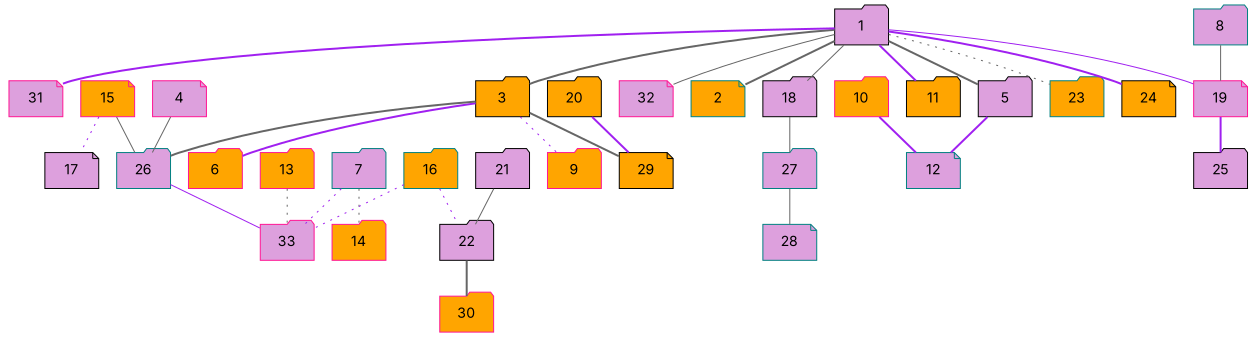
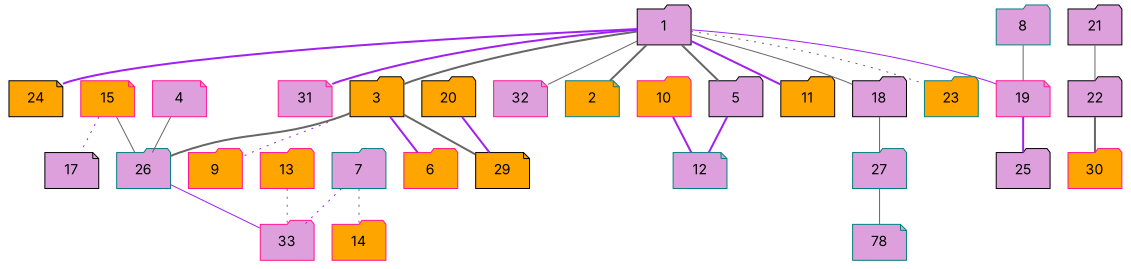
node "16": removed
node "28": label "28" -> "78"
